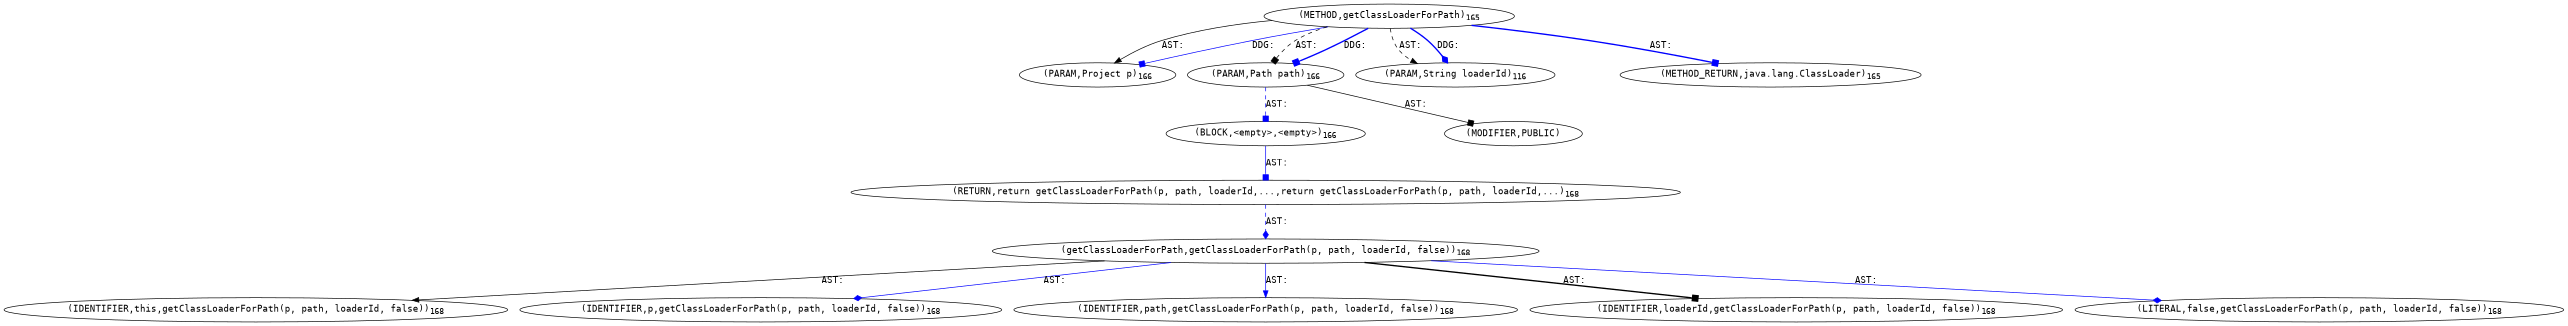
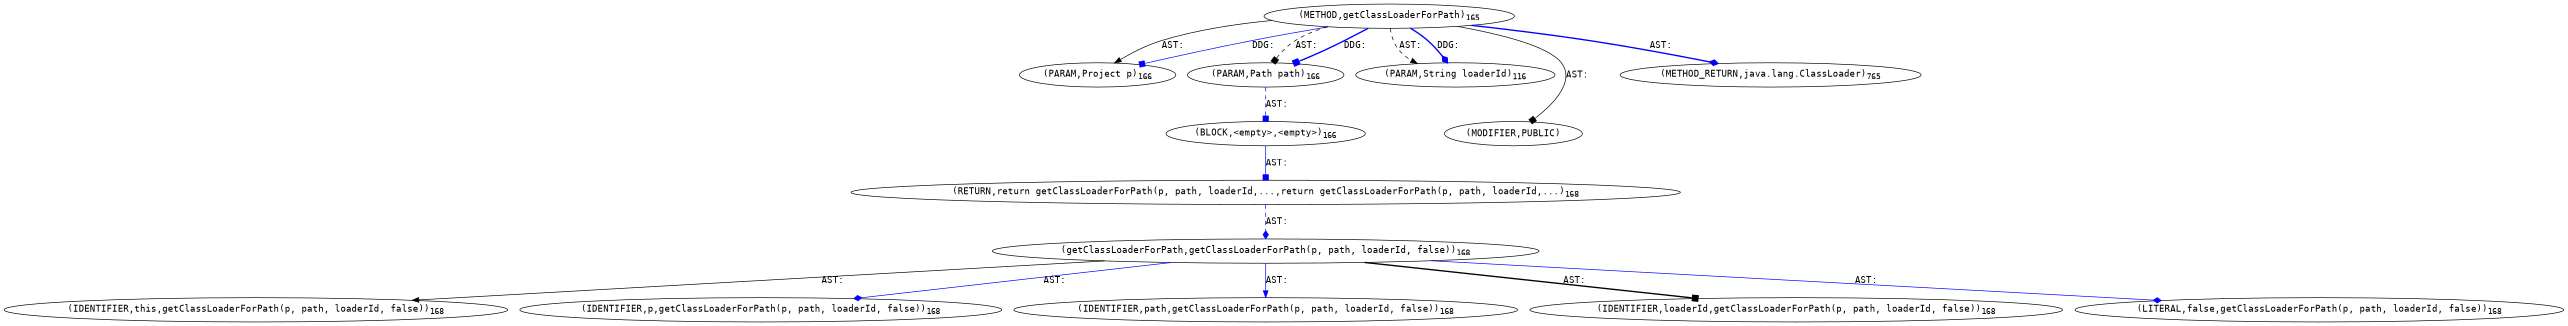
edge "(METHOD,getClassLoaderForPath)" -> "(METHOD_RETURN,java.lang.ClassLoader)": arrowhead box -> diamond
node "(METHOD_RETURN,java.lang.ClassLoader)": text "165" -> "765"
edge "(PARAM,Path path)" -> "(MODIFIER,PUBLIC)": now "(METHOD,getClassLoaderForPath)" -> "(MODIFIER,PUBLIC)"
